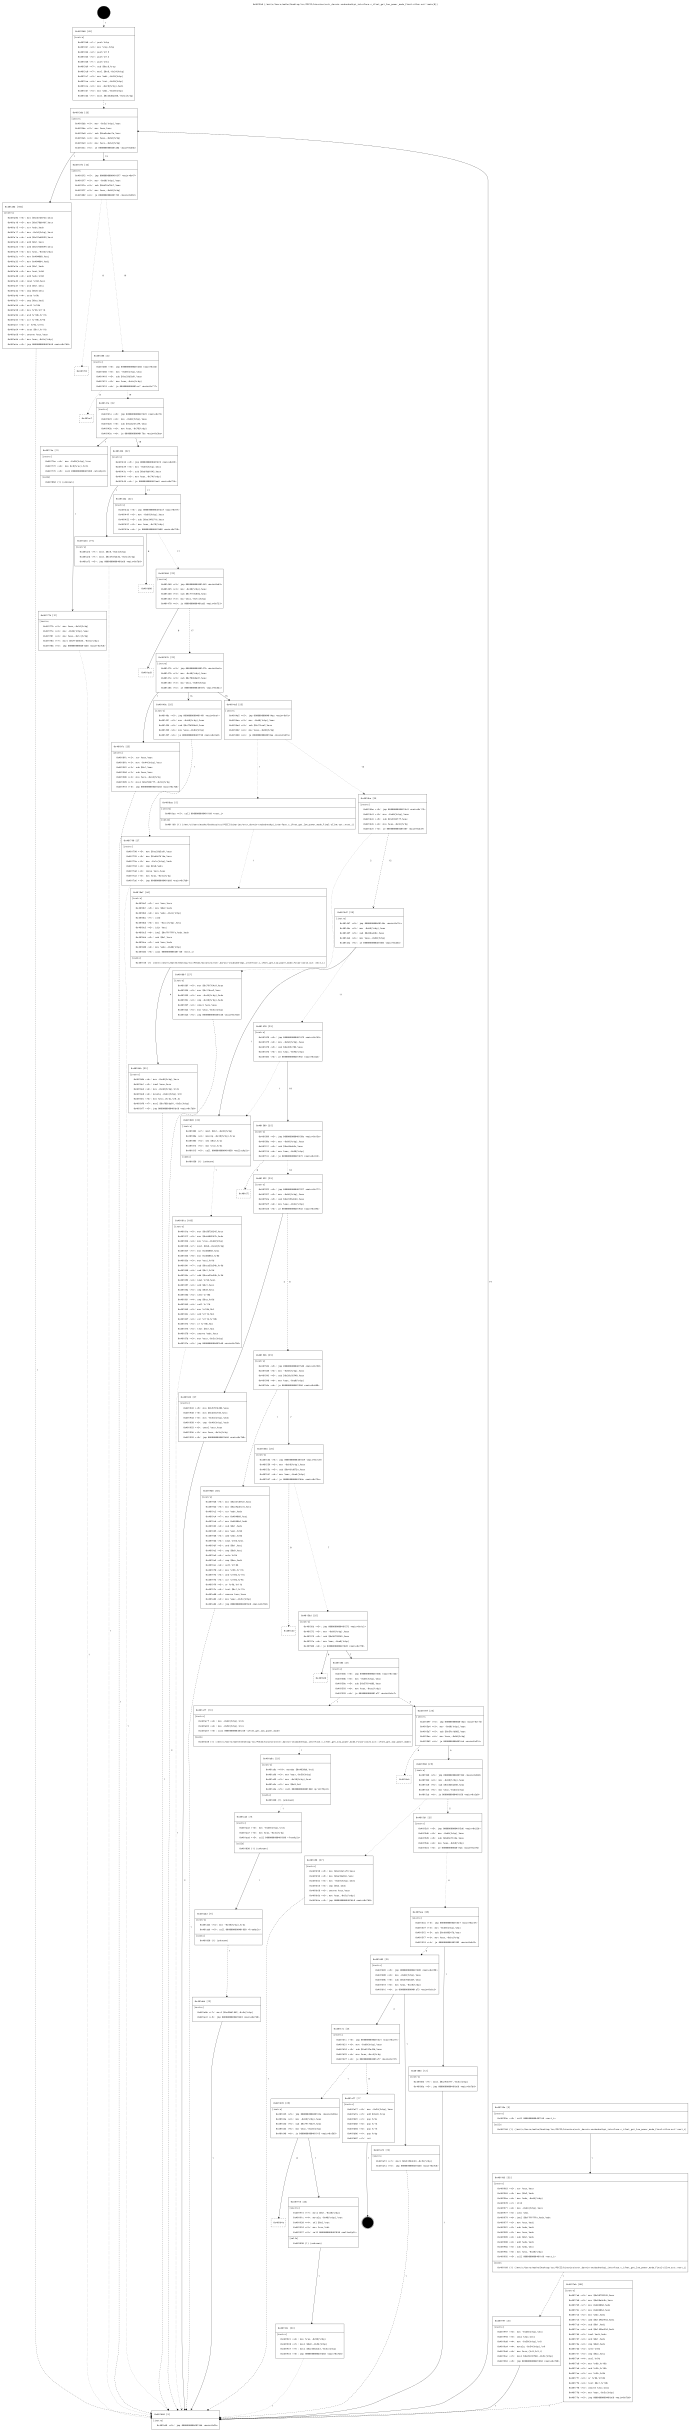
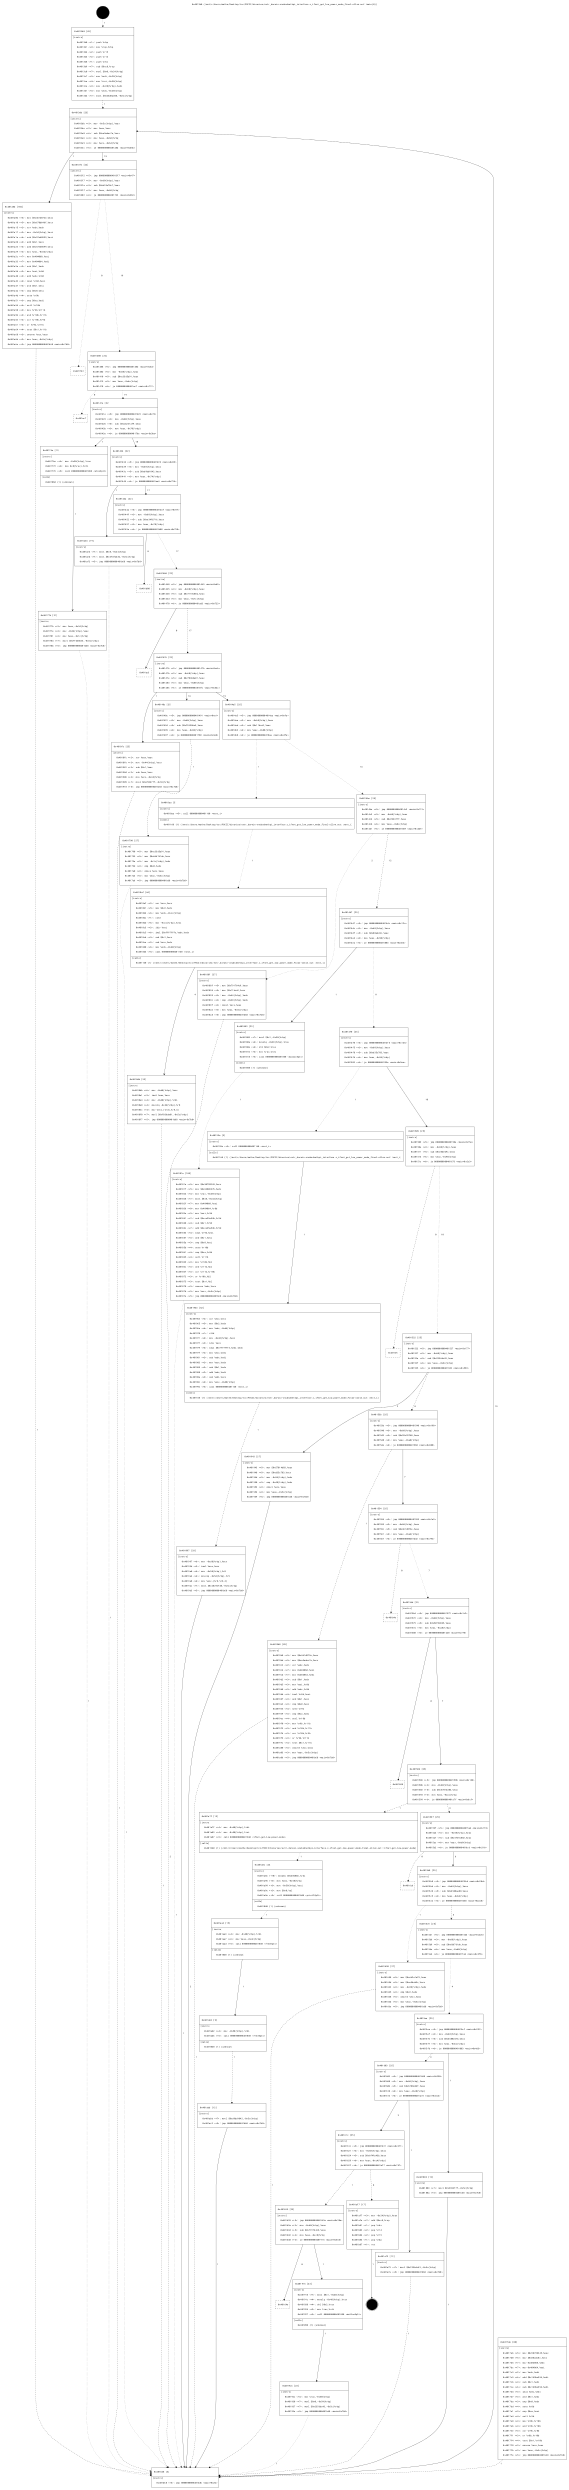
edge "0x4014f0 [25]" -> "0x401803 [23]": now "0x4014f0 [25]" -> "0x40195e [5]"
